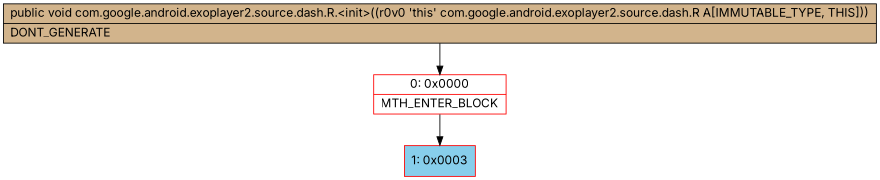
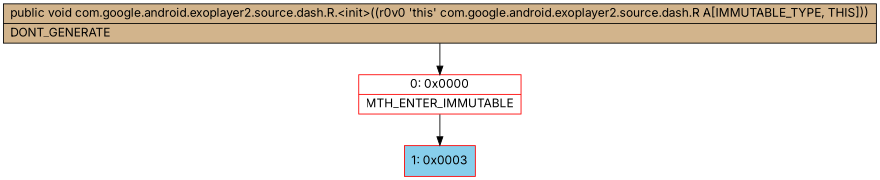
node "0: 0x0000": text "MTH_ENTER_BLOCK" -> "MTH_ENTER_IMMUTABLE"
